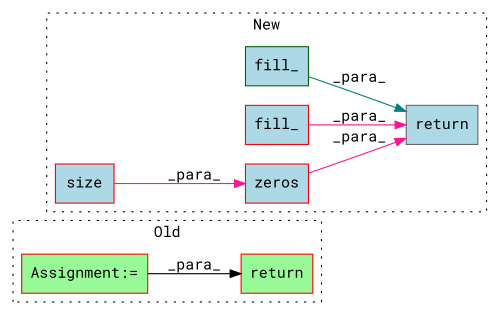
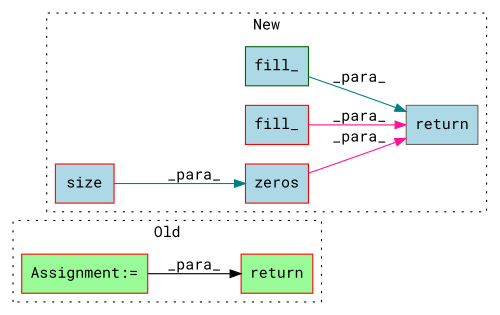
edge "size" -> "zeros": color deeppink -> teal
